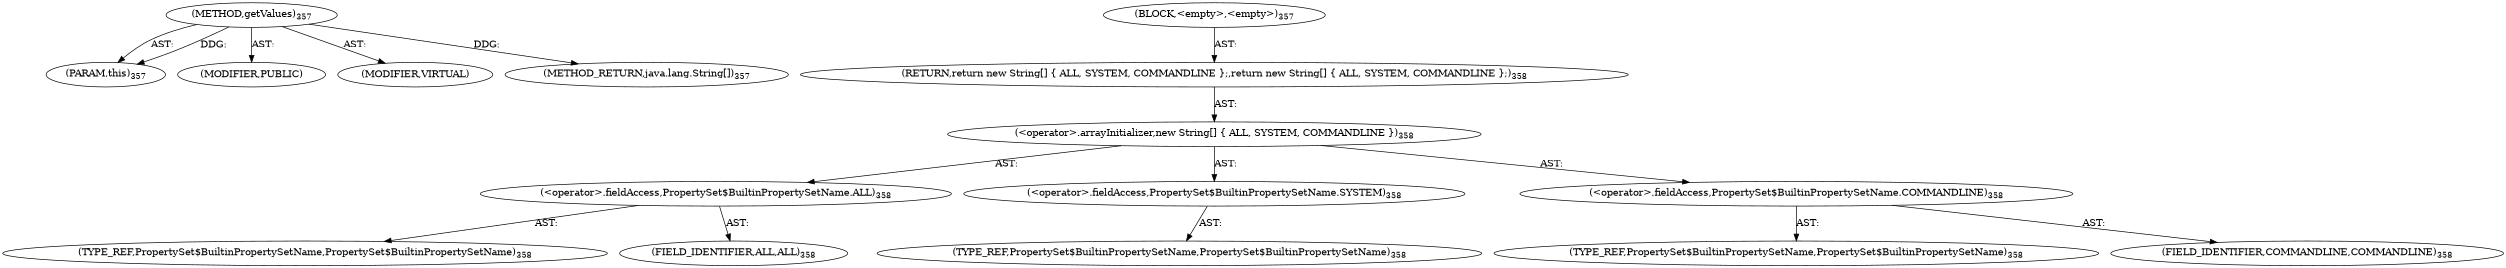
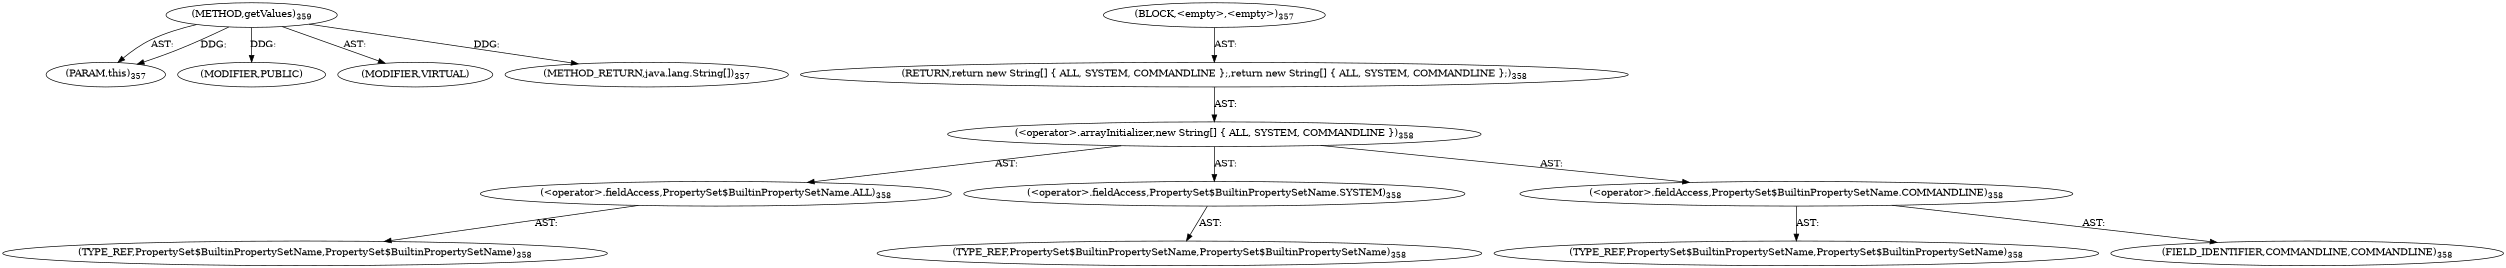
node "(METHOD,getValues)": text "357" -> "359"
edge "(METHOD,getValues)" -> "(MODIFIER,PUBLIC)": label "AST: " -> "DDG: "
node "(FIELD_IDENTIFIER,ALL,ALL)": removed
